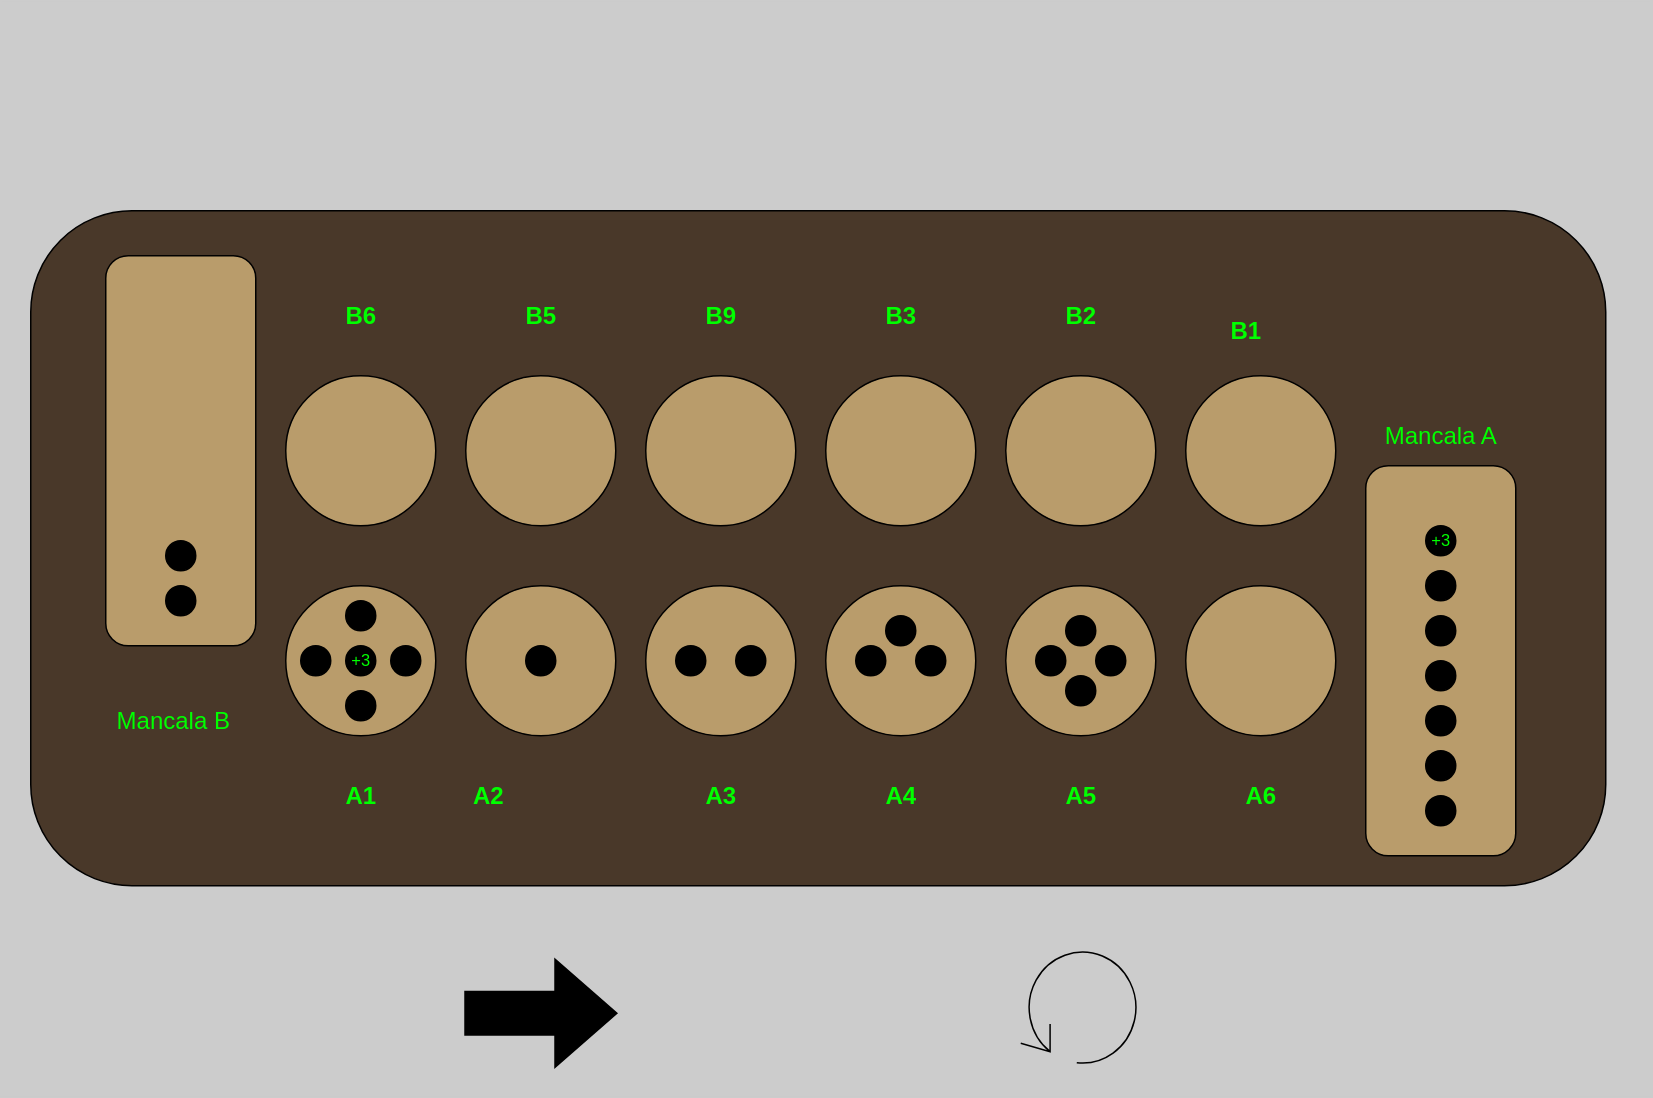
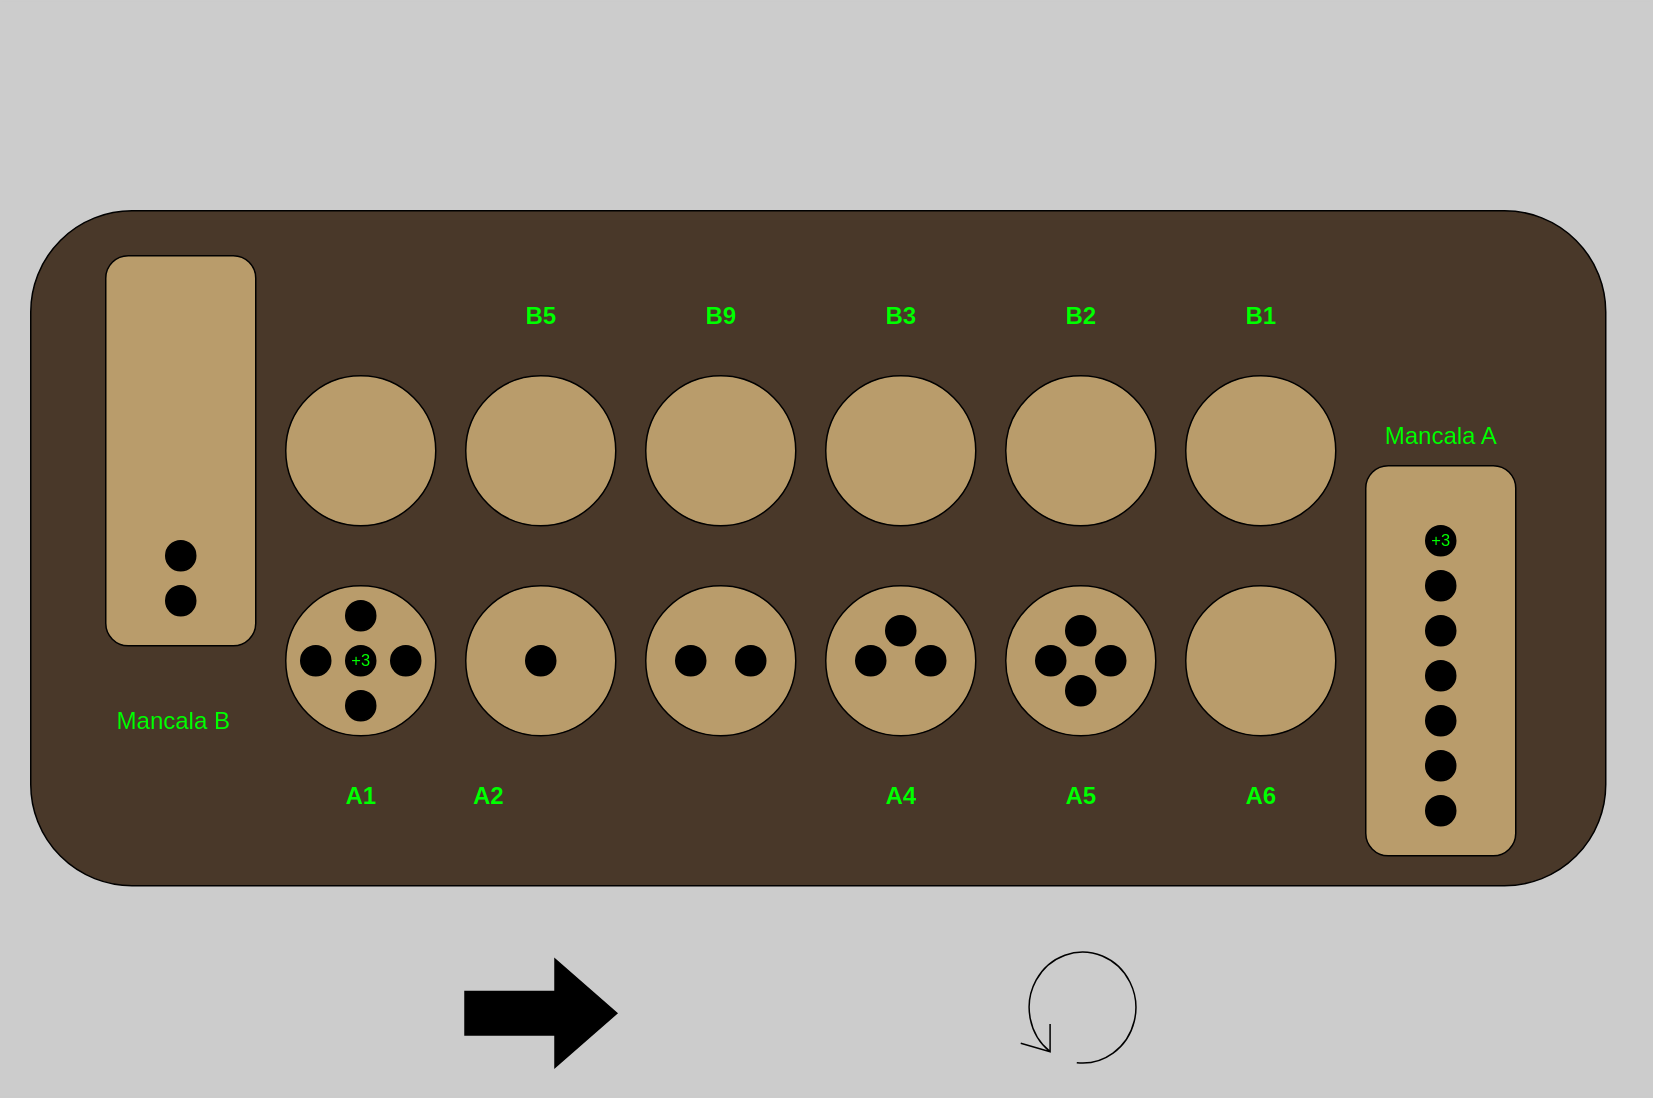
node "B6": removed
node "B1": moved (1246, 331) -> (1261, 316)
node "A3": removed
